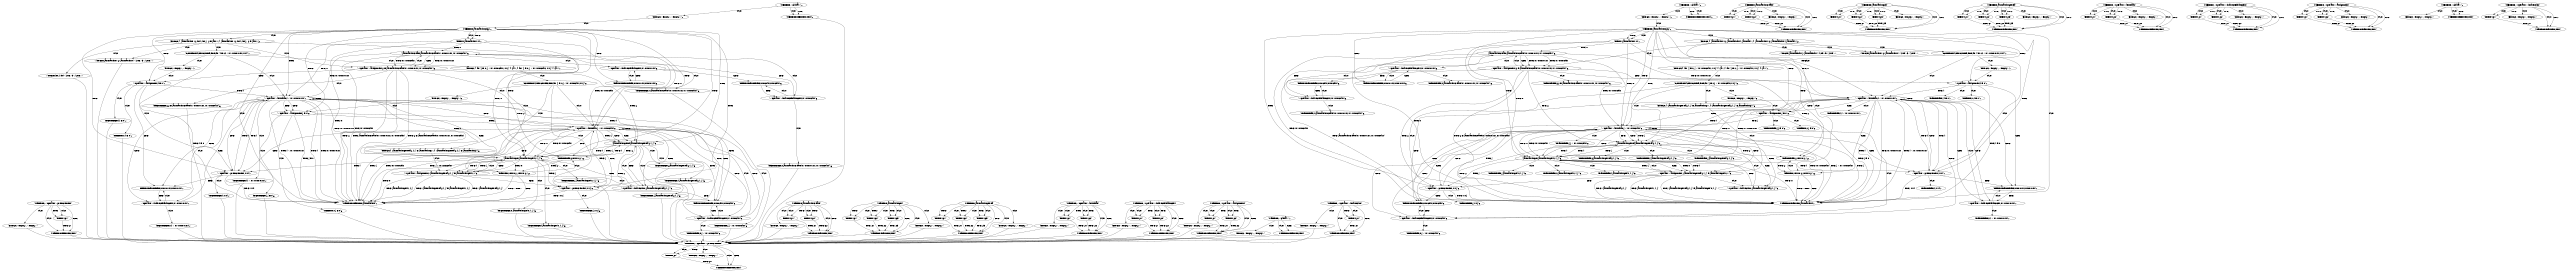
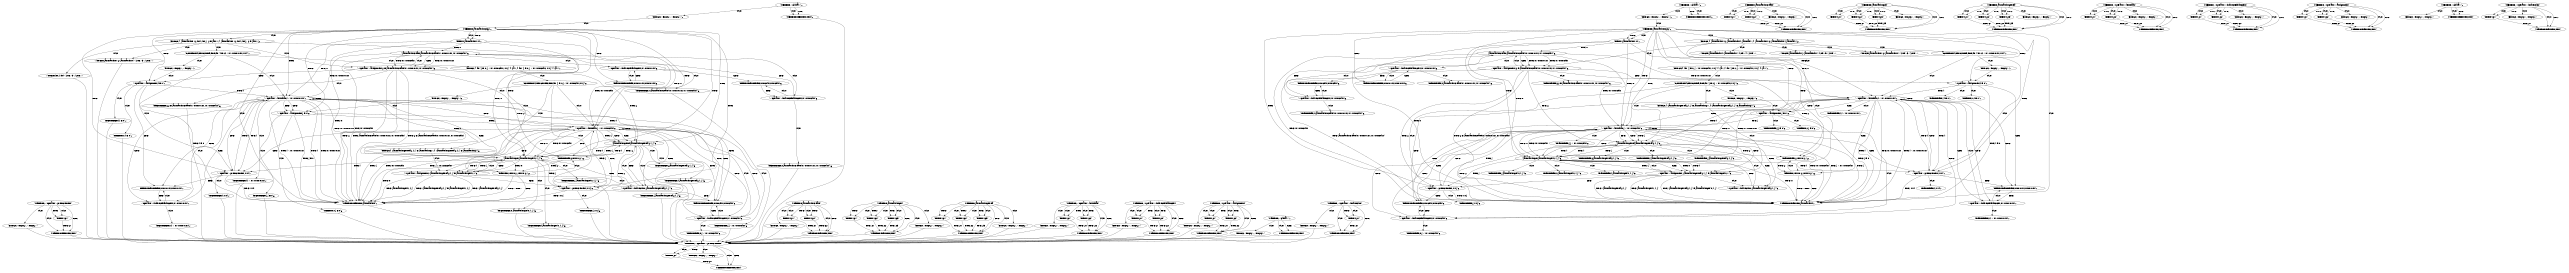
node "<(LOCAL,jas_matind_t i: jas_matind_t)<SUB>4</SUB>>": added
